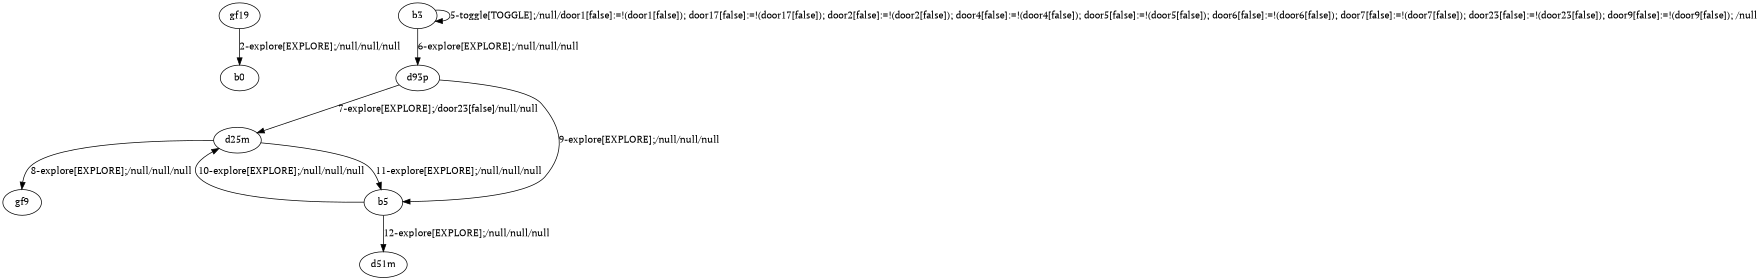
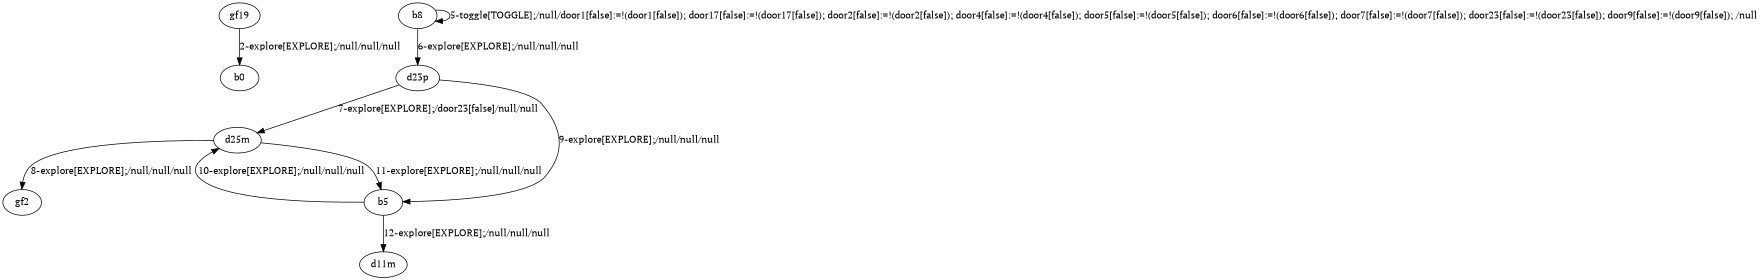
node "b3": label "b3" -> "b8"
node "d93p": label "d93p" -> "d23p"
node "gf9": label "gf9" -> "gf2"
node "d51m": label "d51m" -> "d11m"
